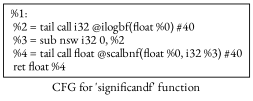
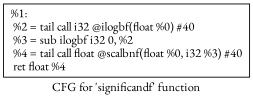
node "%1:": text "%3 = sub nsw i32 0, %2" -> "%3 = sub ilogbf i32 0, %2"
